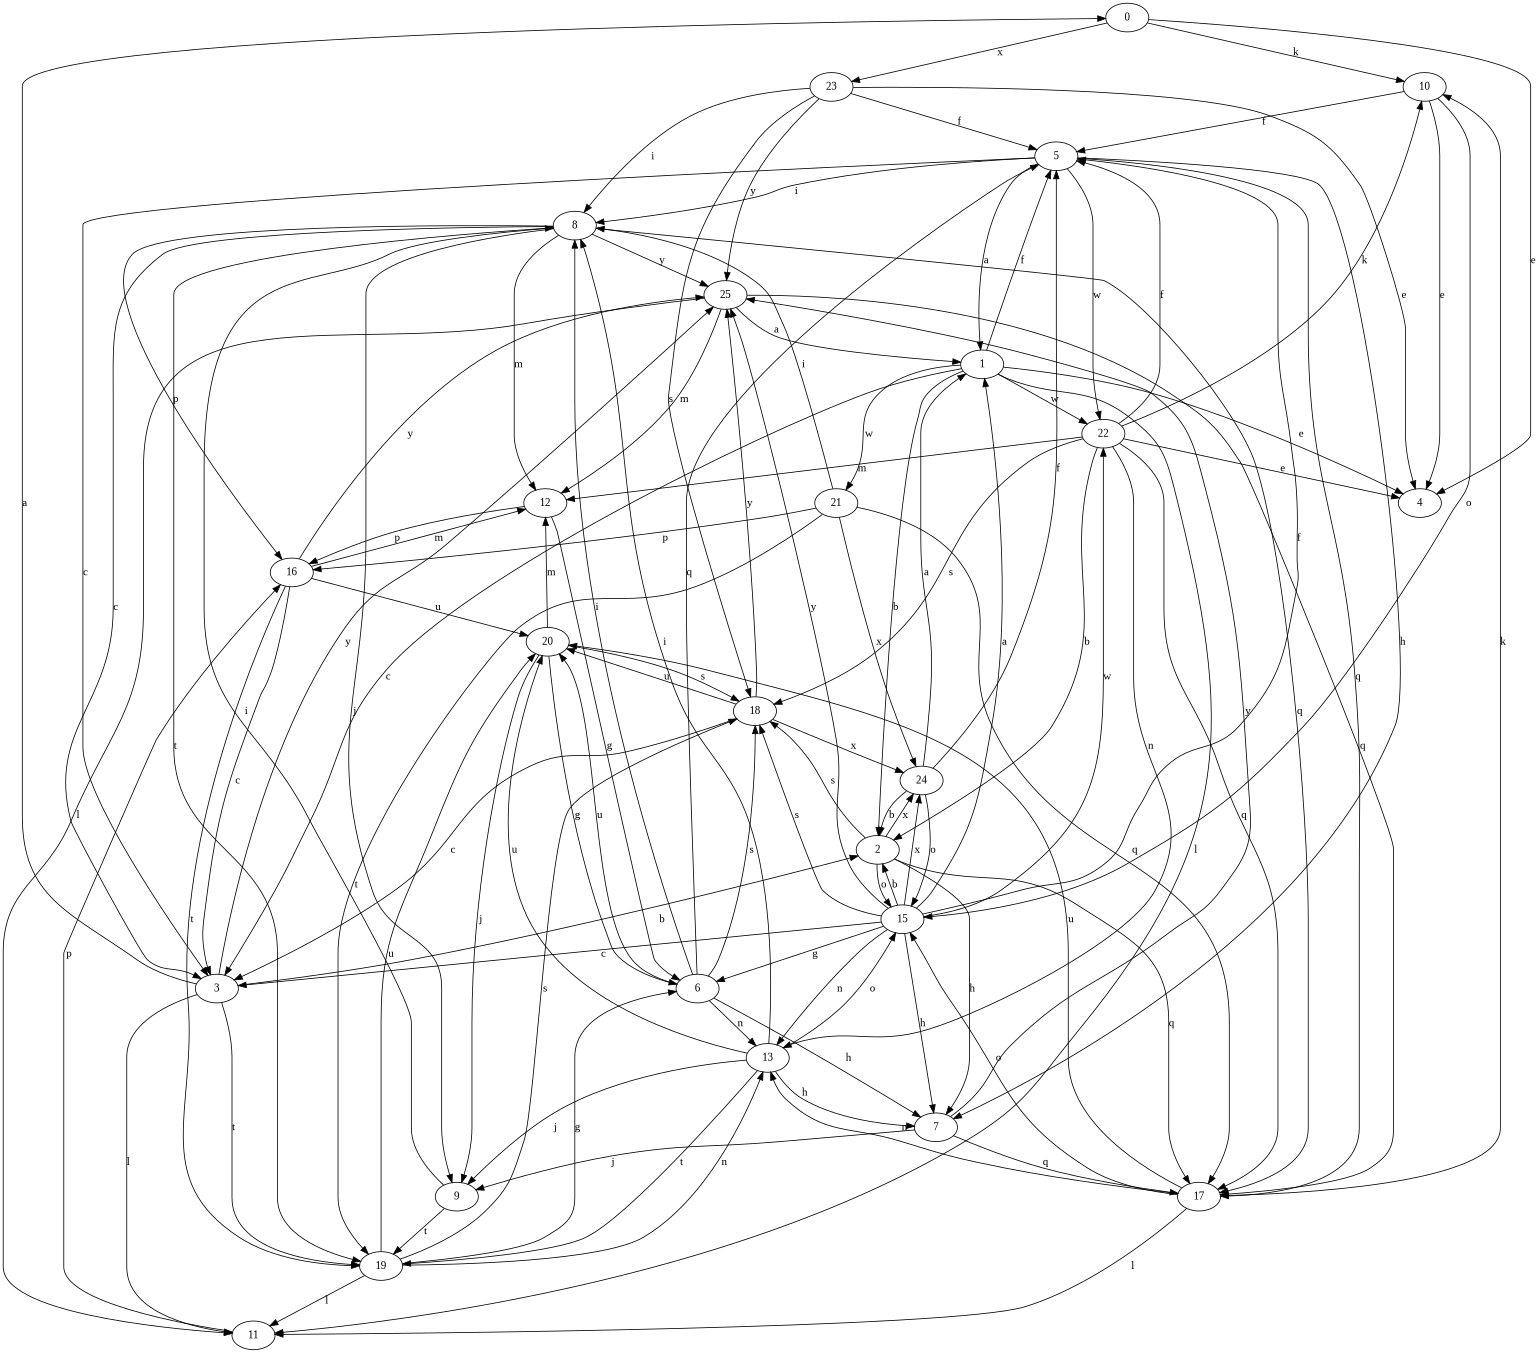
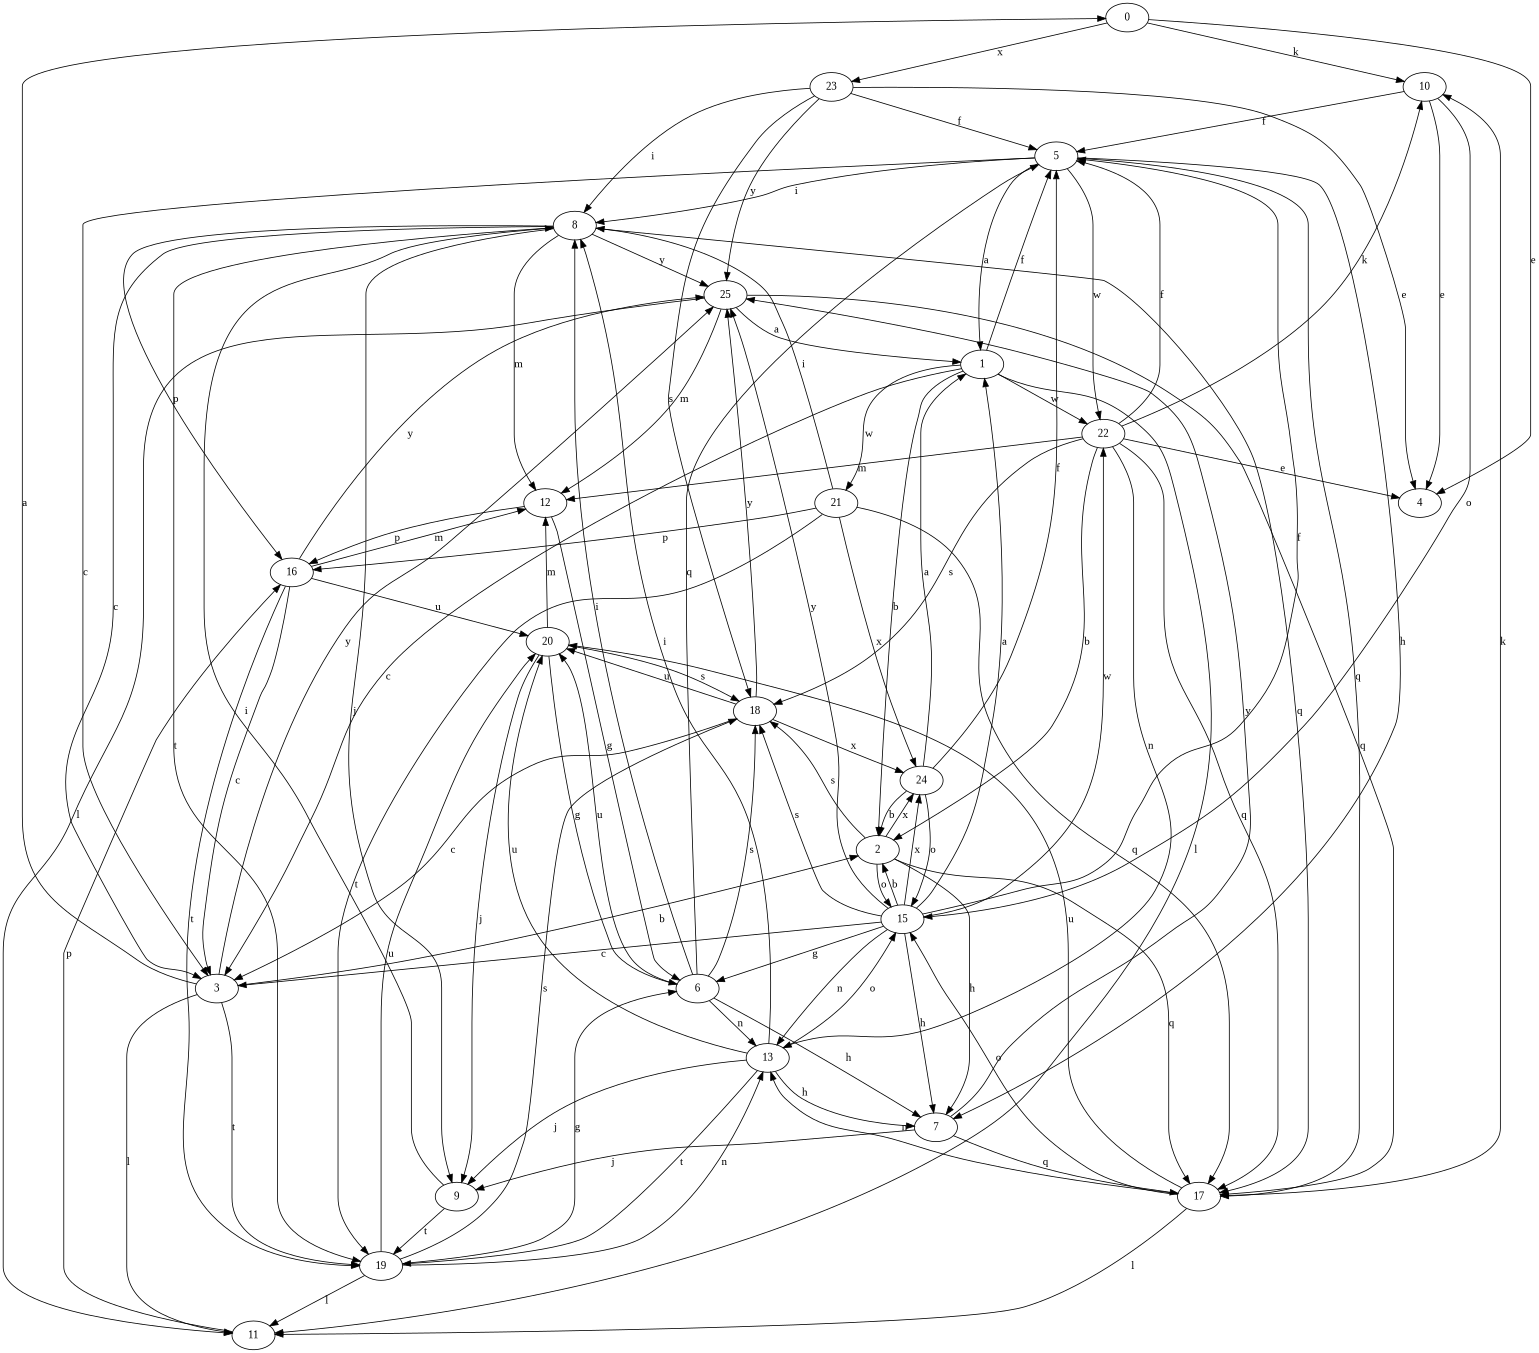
edge "1" -> "4": removed, label "e"
